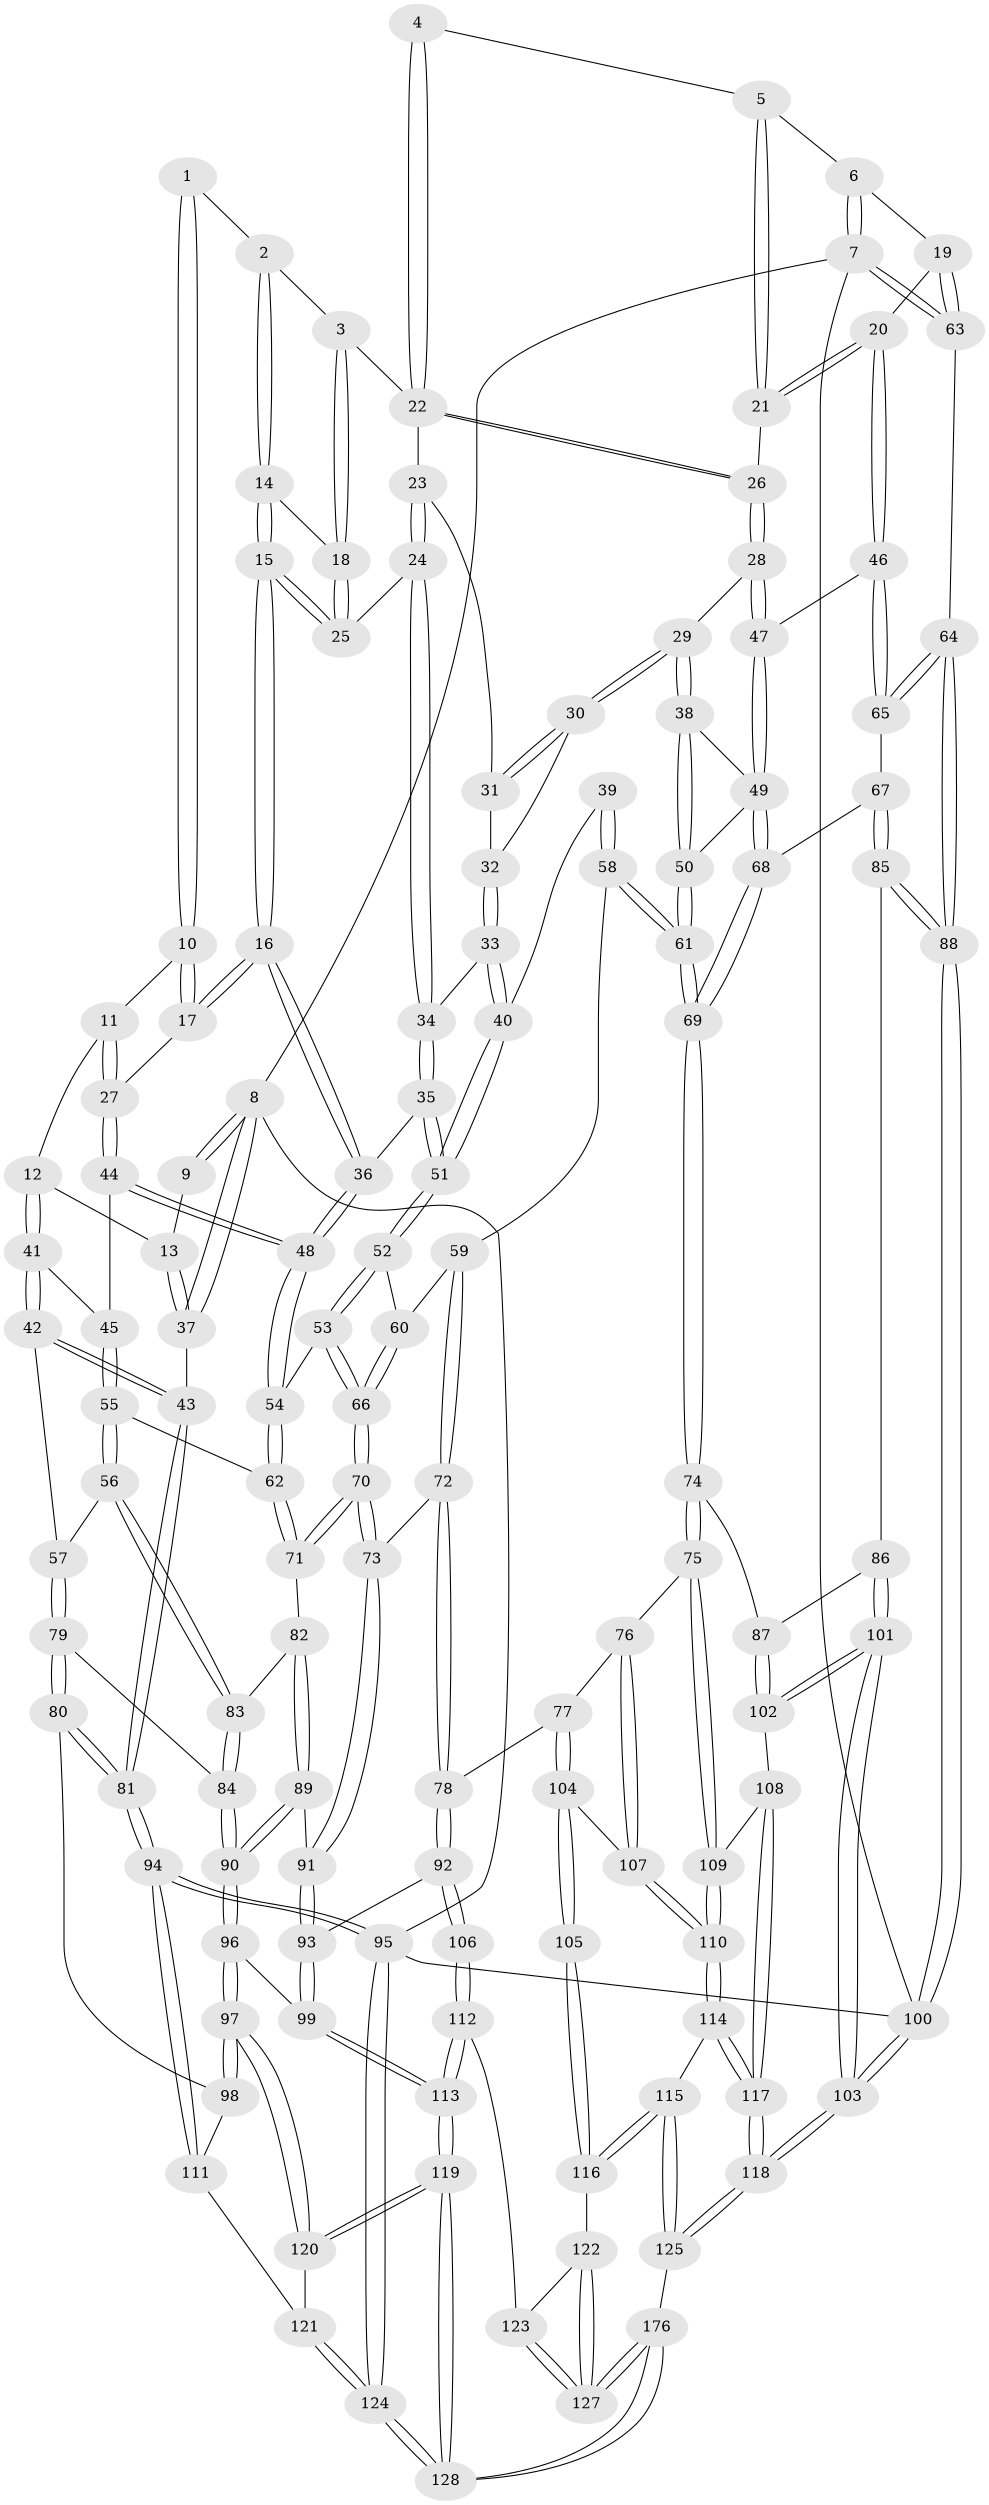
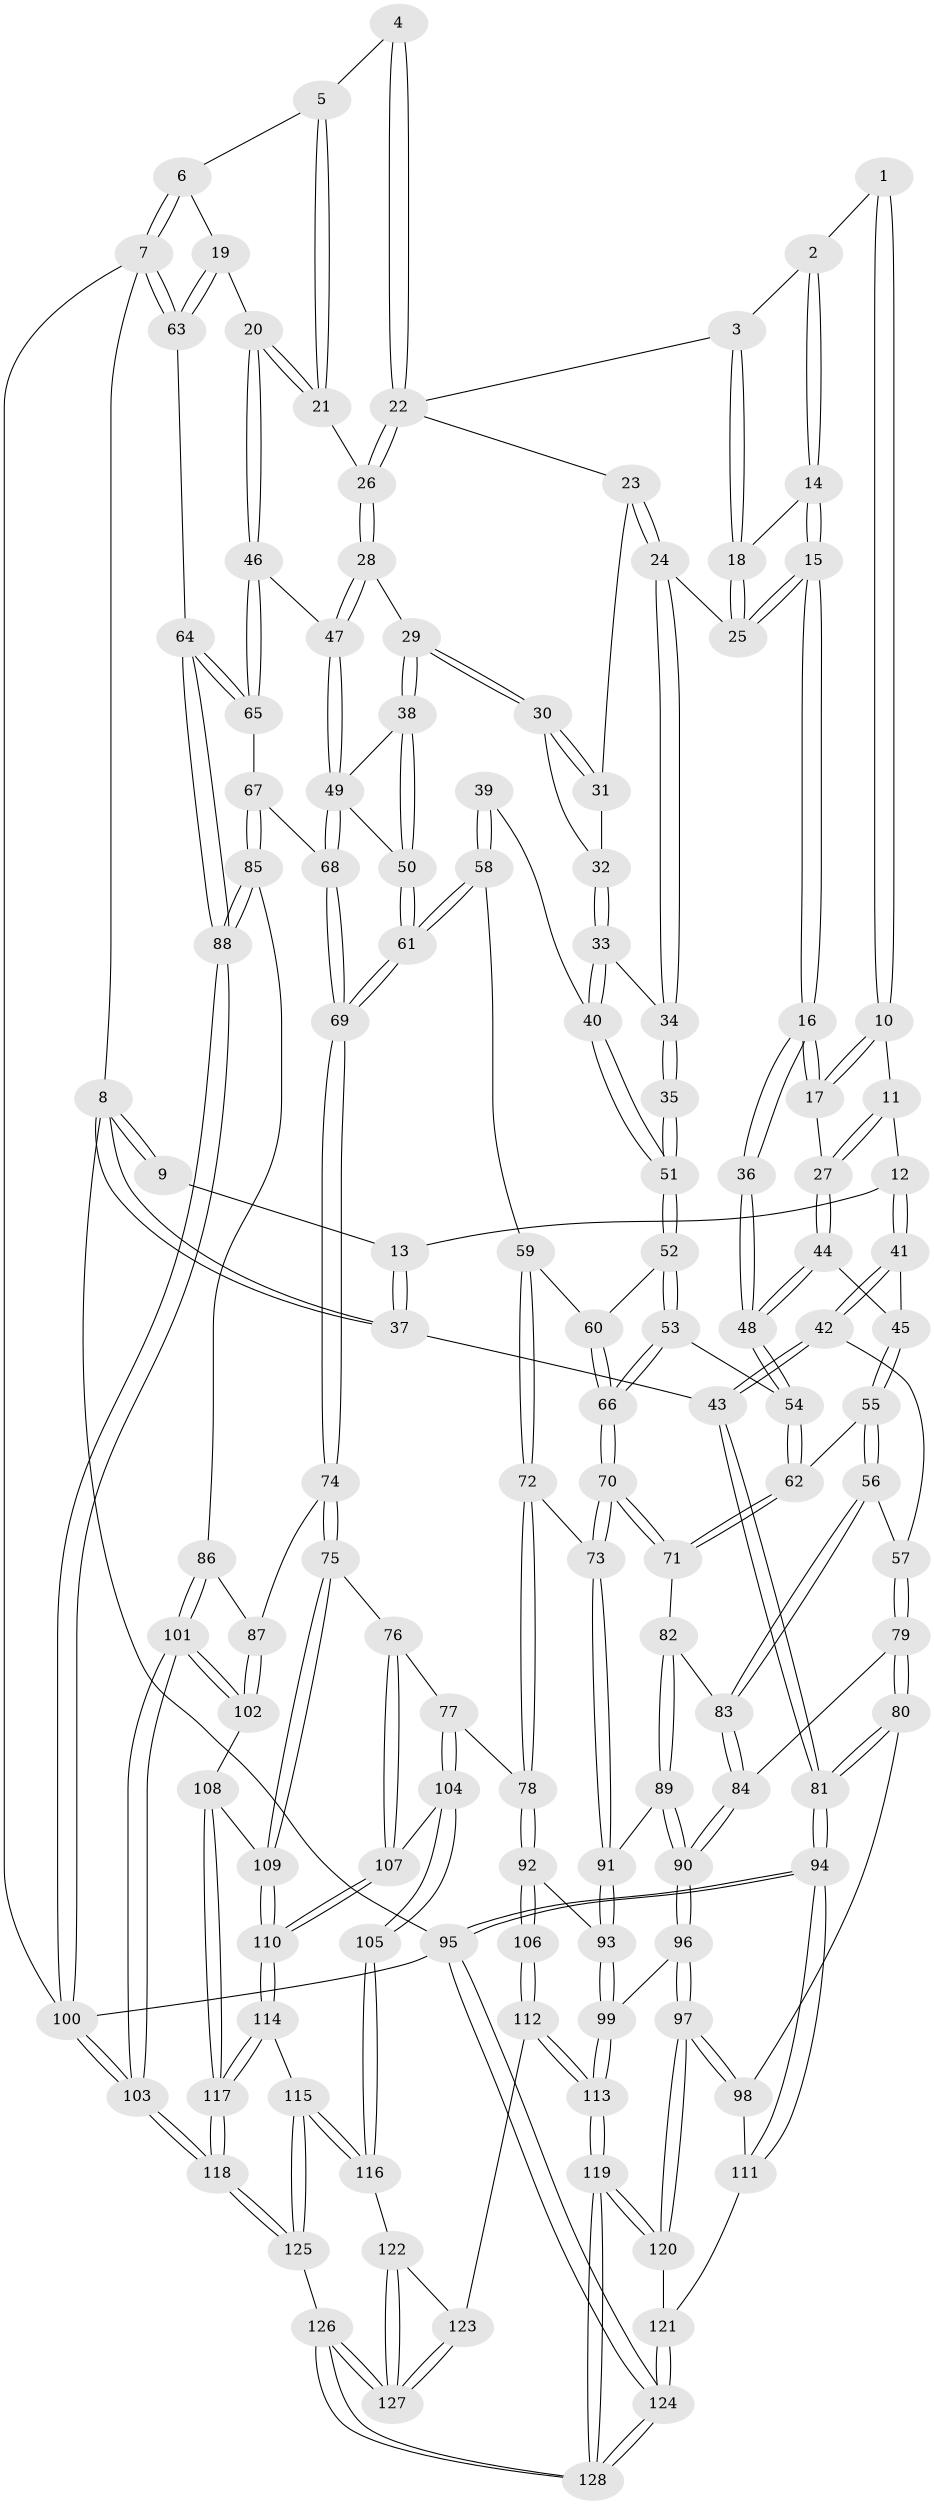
edge "35" -- "36": removed
node "176": label "176" -> "126"
